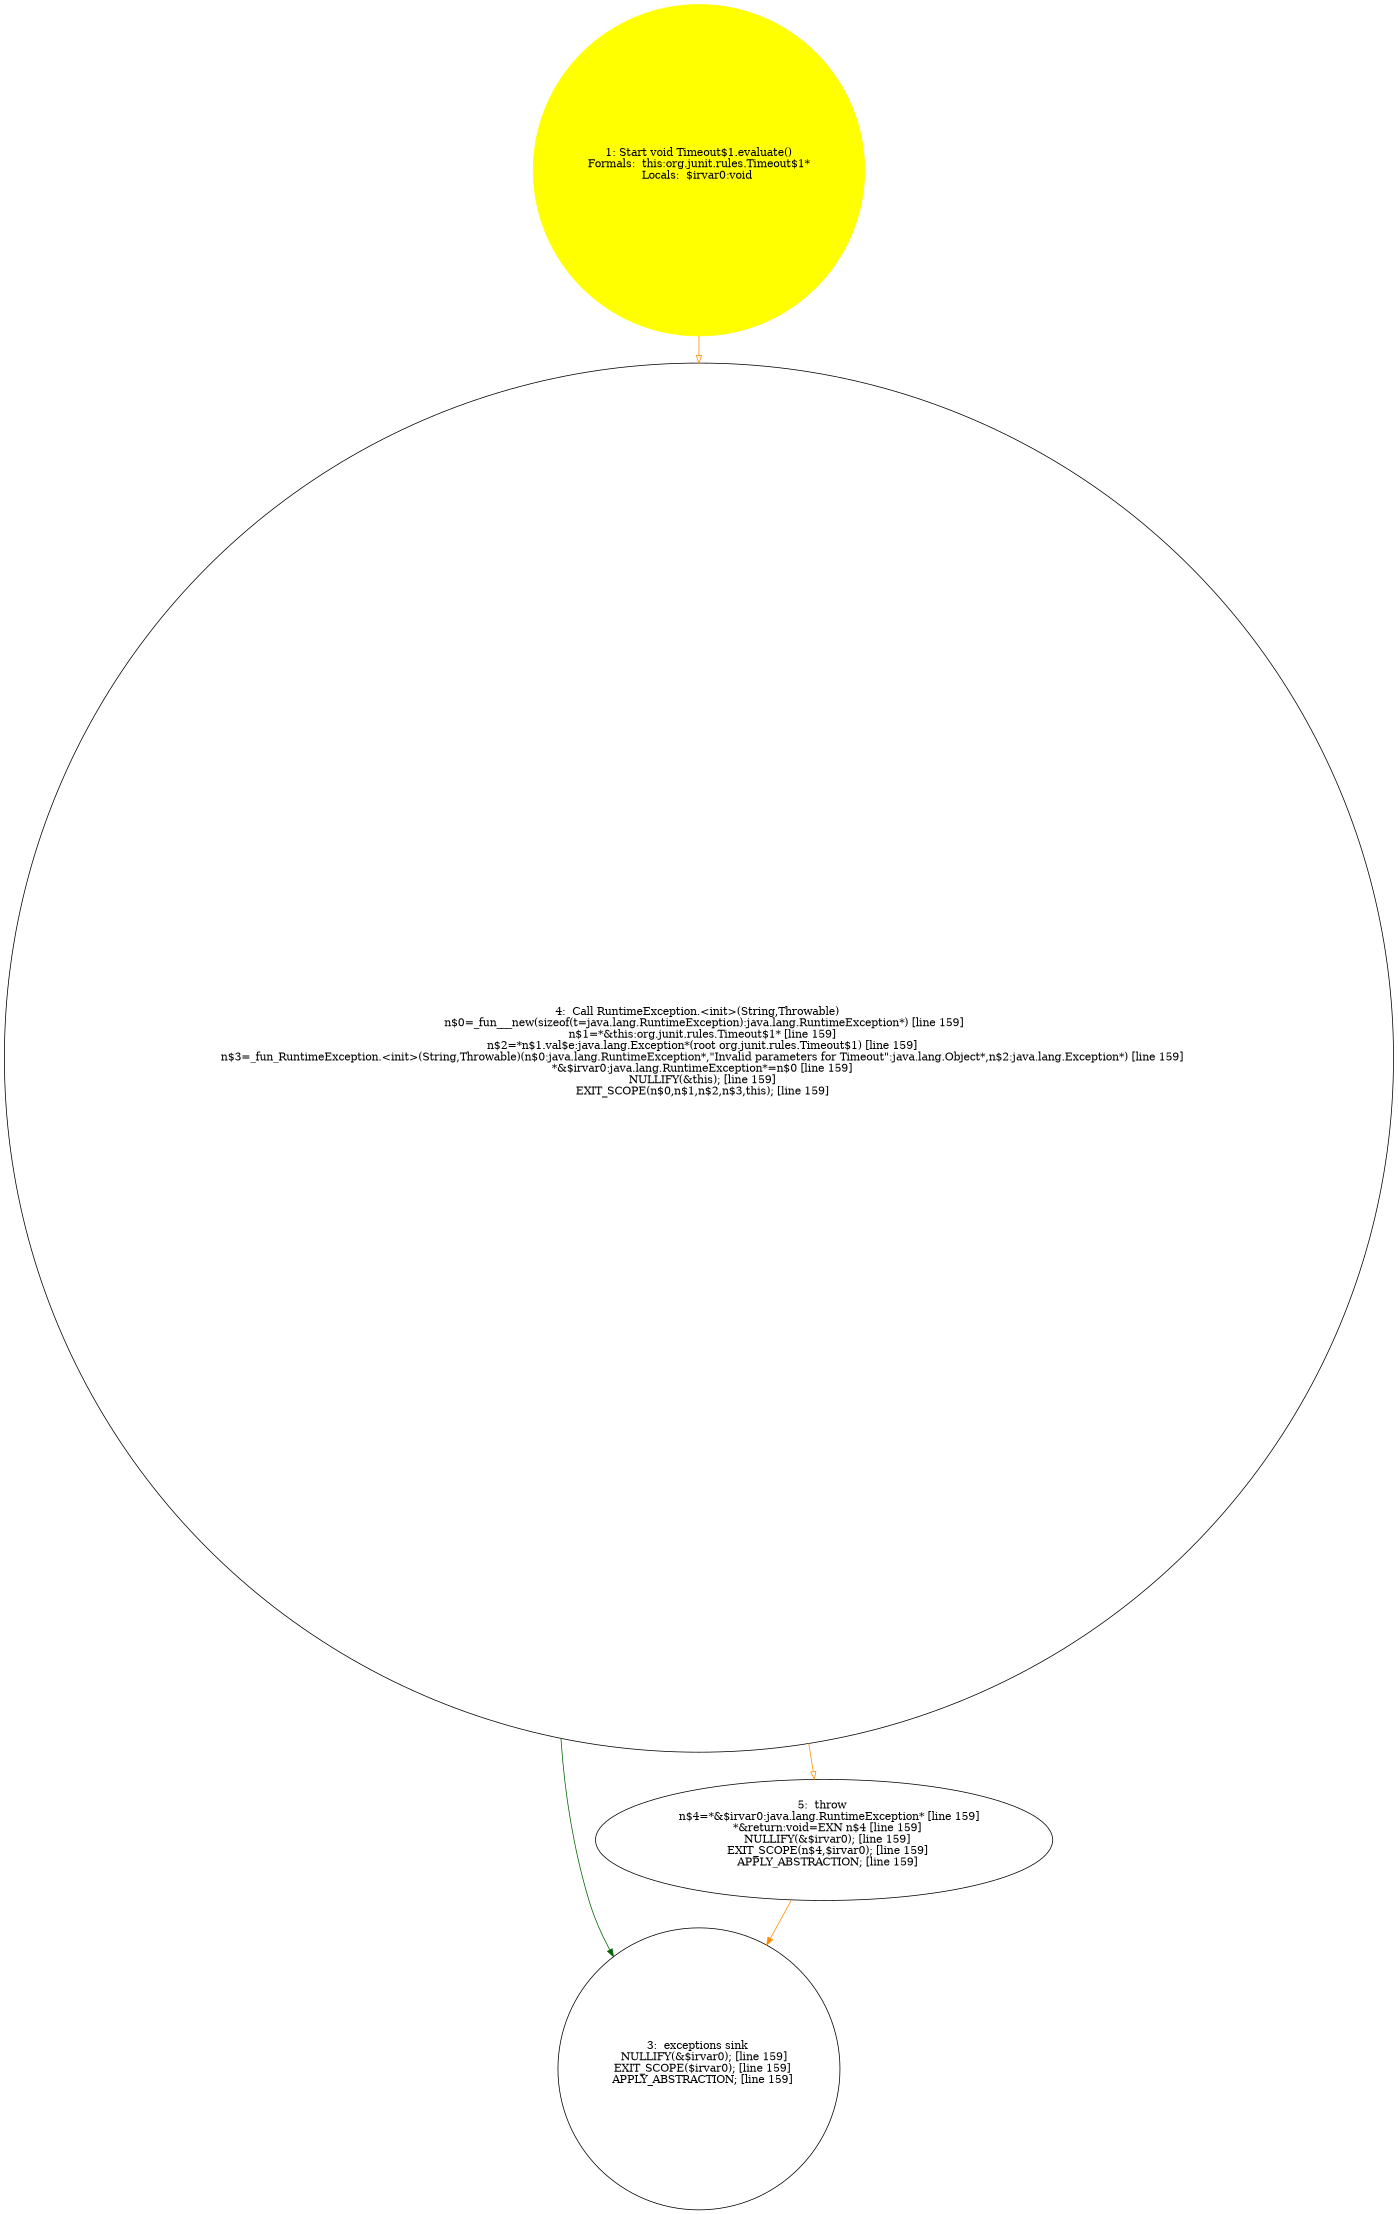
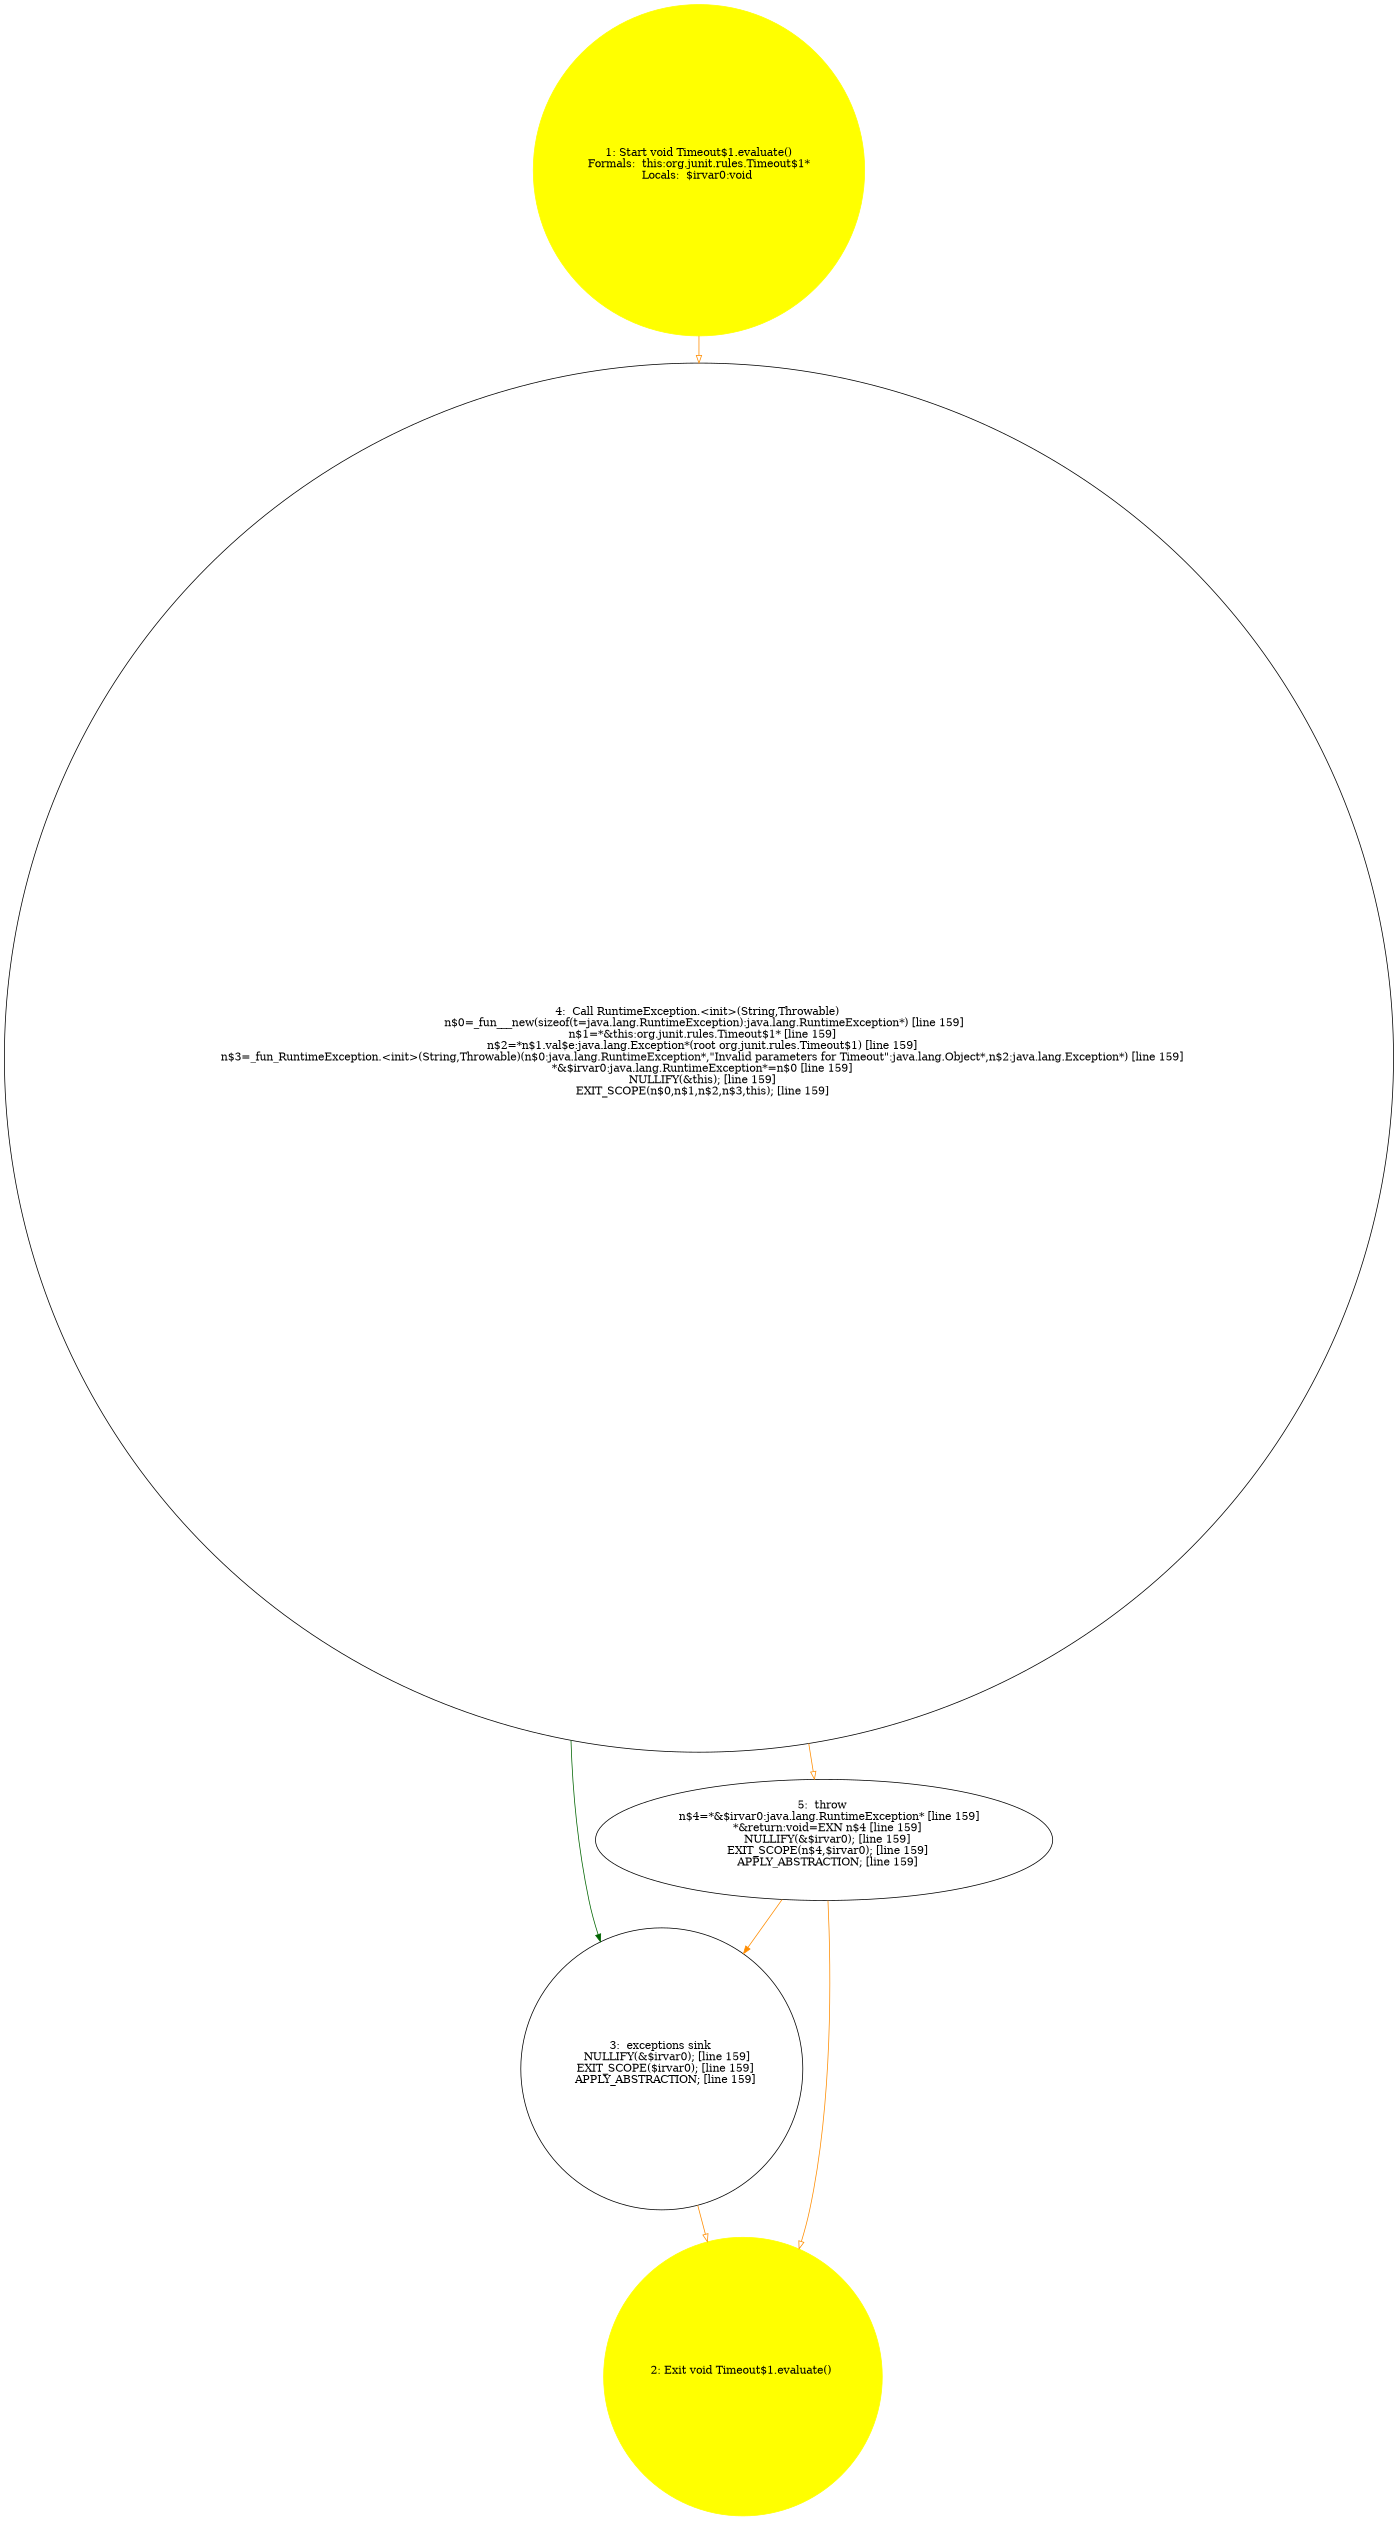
node "2: Exit void Timeout$1.evaluate()": added
